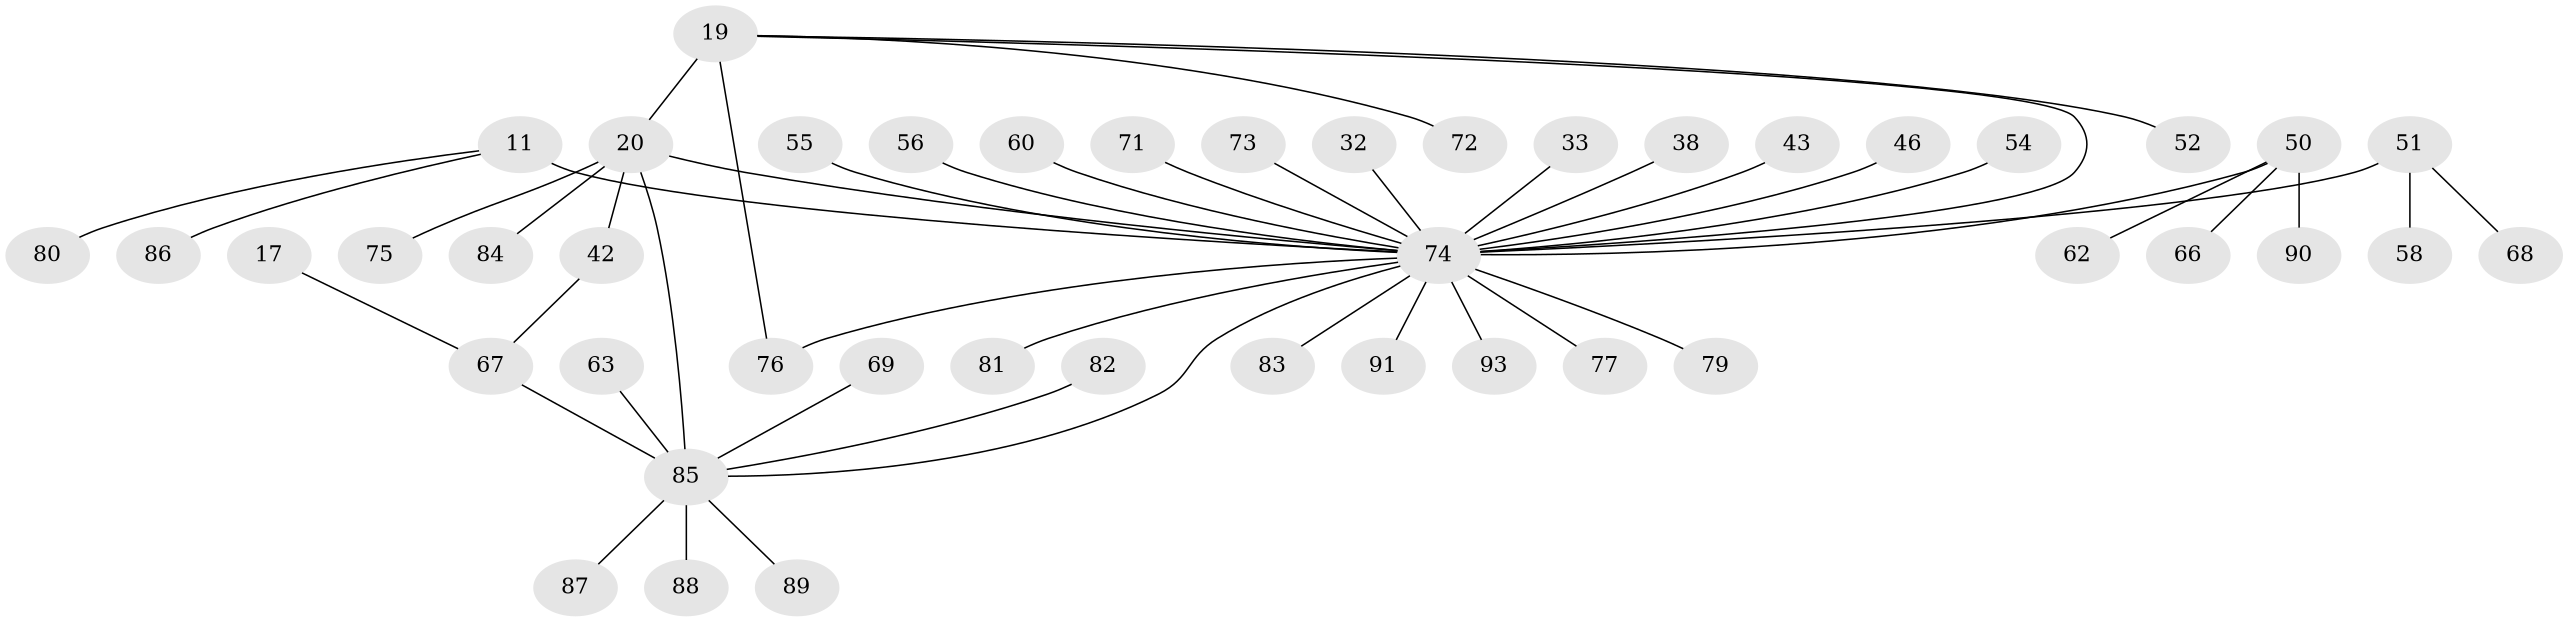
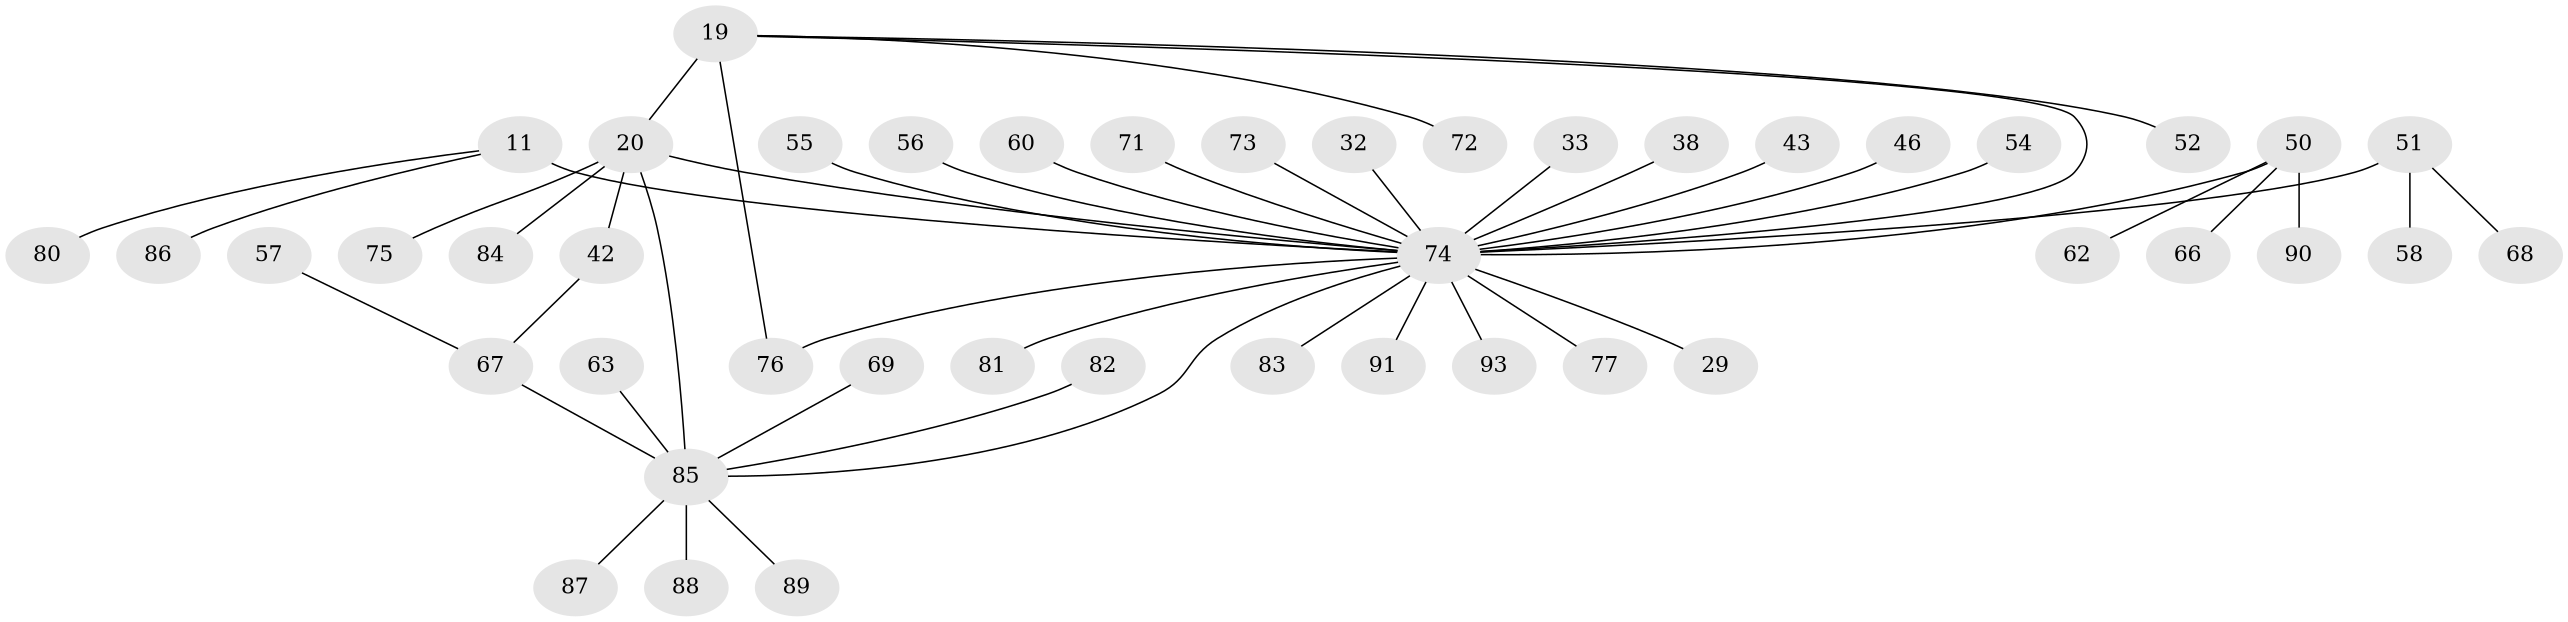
node "17": label "17" -> "57"
node "79": label "79" -> "29"
